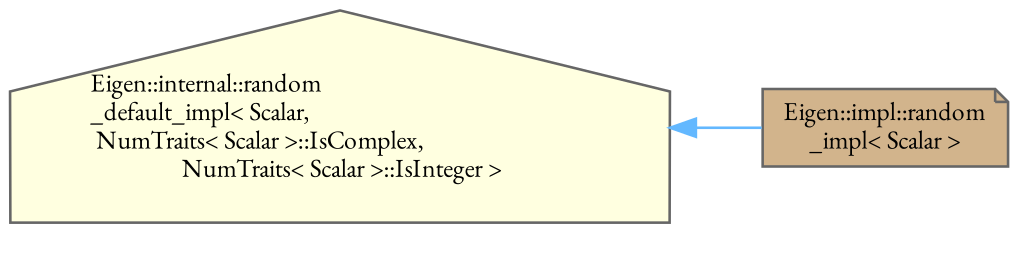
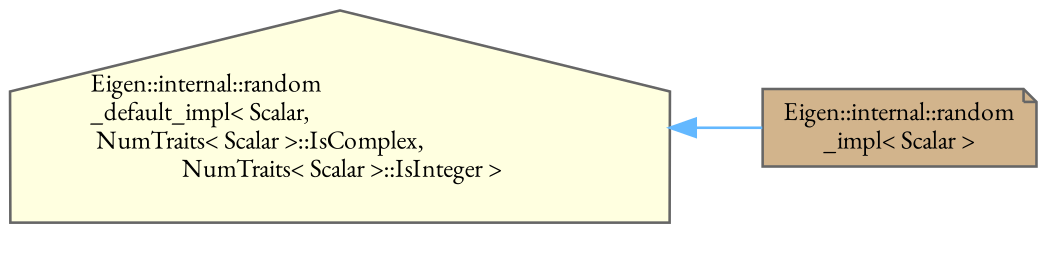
node "Eigen::impl::random _impl< Scalar >": label "Eigen::impl::random _impl< Scalar >" -> "Eigen::internal::random _impl< Scalar >"
